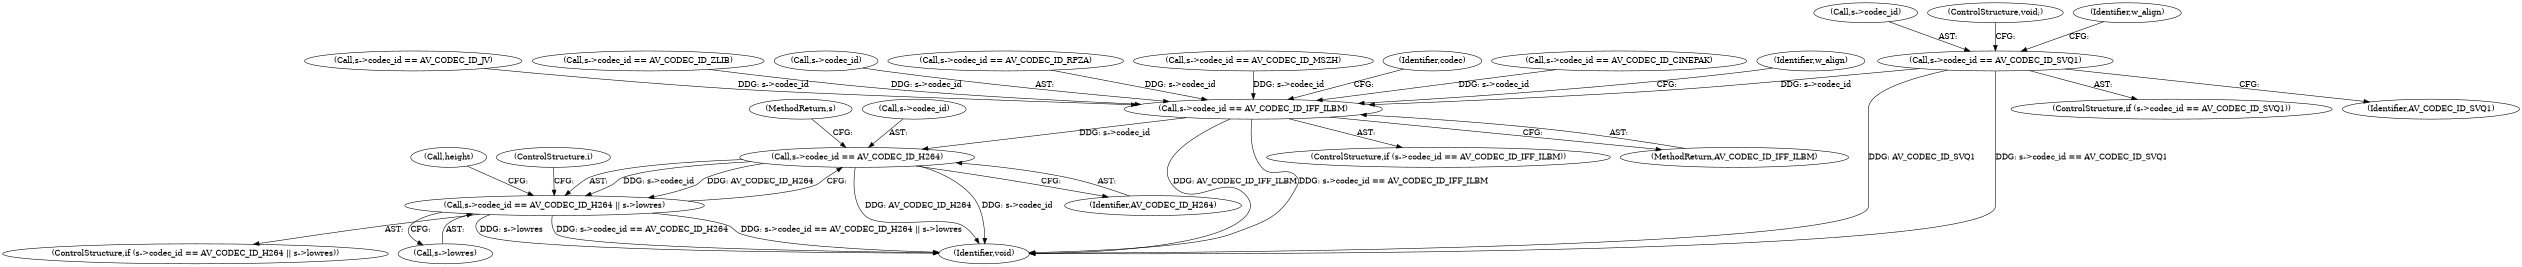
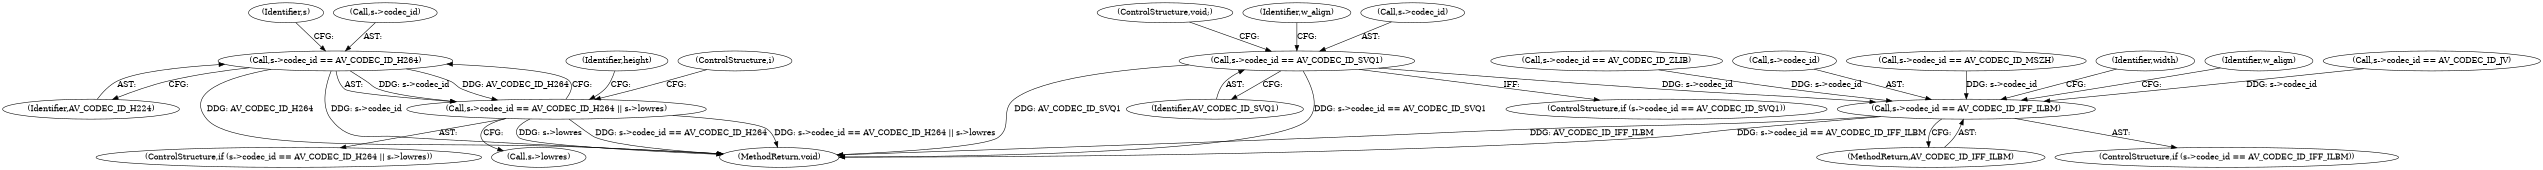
node "(Call,s->codec_id == AV_CODEC_ID_RPZA)": removed
node "(Identifier,codec)": label "(Identifier,codec)" -> "(Identifier,width)"
node "(Call,s->codec_id == AV_CODEC_ID_CINEPAK)": removed
edge "(Identifier,AV_CODEC_ID_SVQ1)" -> "(Call,s->codec_id == AV_CODEC_ID_SVQ1)": added, label "AST:"
edge "(Call,s->codec_id == AV_CODEC_ID_SVQ1)" -> "(ControlStructure,if (s->codec_id == AV_CODEC_ID_SVQ1))": label "AST: " -> "IFF: "
node "(MethodReturn,s)": label "(MethodReturn,s)" -> "(Identifier,s)"
edge "(Call,s->codec_id == AV_CODEC_ID_IFF_ILBM)" -> "(Call,s->codec_id == AV_CODEC_ID_H264)": removed, label "DDG: s->codec_id"
node "(Call,height)": label "(Call,height)" -> "(Identifier,height)"
node "(Identifier,AV_CODEC_ID_H264)": label "(Identifier,AV_CODEC_ID_H264)" -> "(Identifier,AV_CODEC_ID_H224)"
edge "(Call,s->lowres)" -> "(Call,s->codec_id == AV_CODEC_ID_H264 || s->lowres)": removed, label "AST:"
node "(Identifier,void)": label "(Identifier,void)" -> "(MethodReturn,void)"
